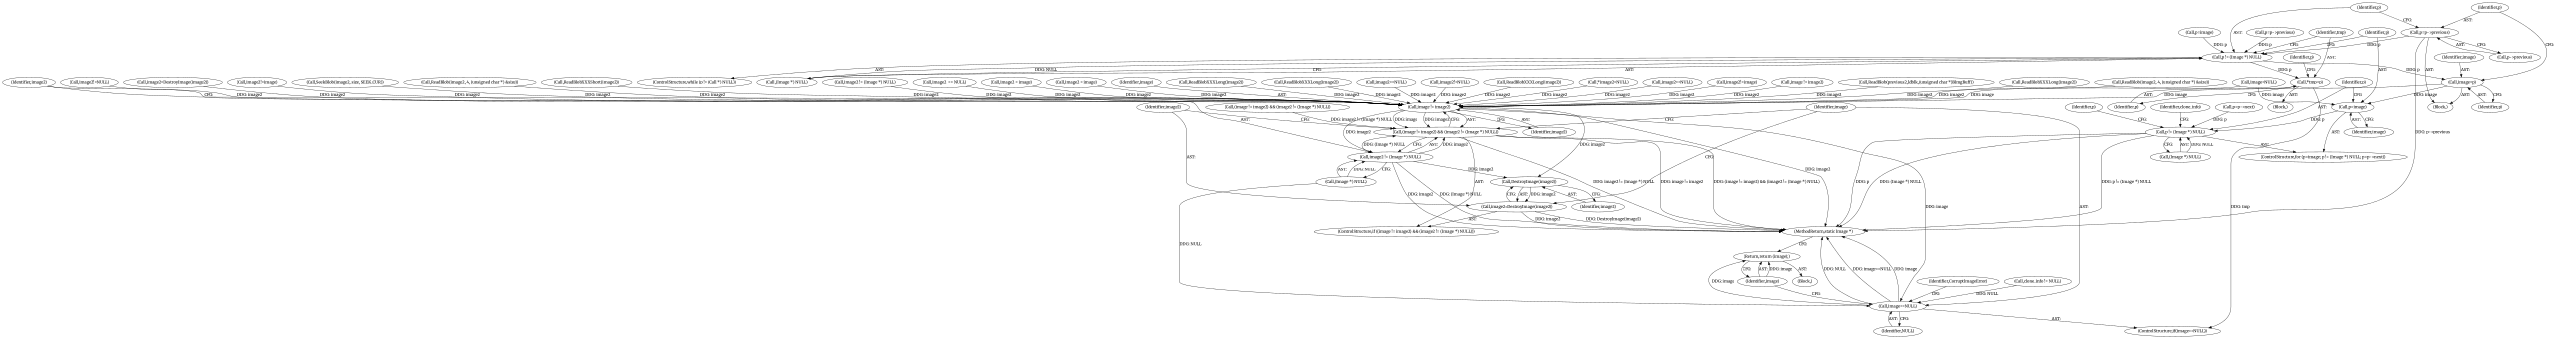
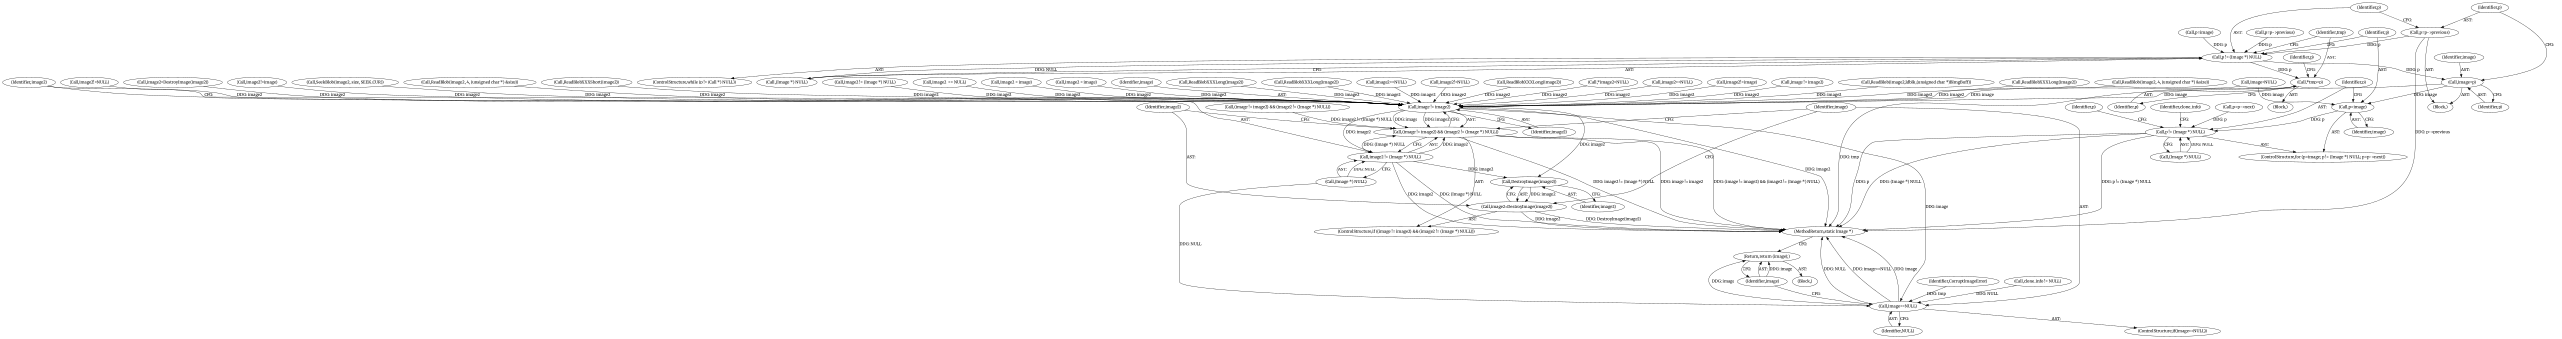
node "(Call,p->previous)": removed
node "(Call,ReadBlob(previous2,ldblk,(unsigned char *)BImgBuff))": label "(Call,ReadBlob(previous2,ldblk,(unsigned char *)BImgBuff))" -> "(Call,ReadBlob(image2,ldblk,(unsigned char *)BImgBuff))"
edge "(Call,*tmp=p)" -> "(ControlStructure,if(image==NULL))": now "(Call,*tmp=p)" -> "(MethodReturn,static Image *)"
edge "(Identifier,CorruptImageError)" -> "(Call,image==NULL)": label "CFG: " -> "DDG: tmp"
